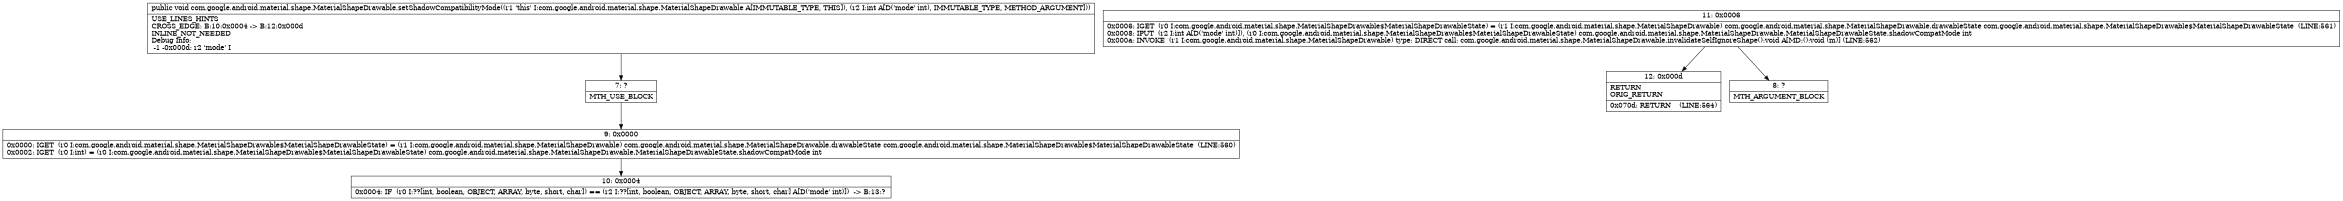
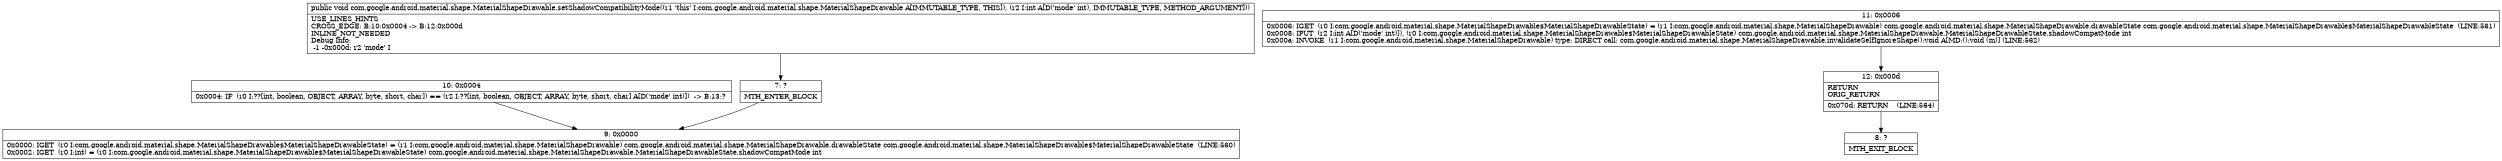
edge "11: 0x0006" -> "8: ?": now "12: 0x000d" -> "8: ?"
node "7: ?": text "MTH_USE_BLOCK" -> "MTH_ENTER_BLOCK"
node "8: ?": text "MTH_ARGUMENT_BLOCK" -> "MTH_EXIT_BLOCK"
edge "9: 0x0000" -> "10: 0x0004": reversed
